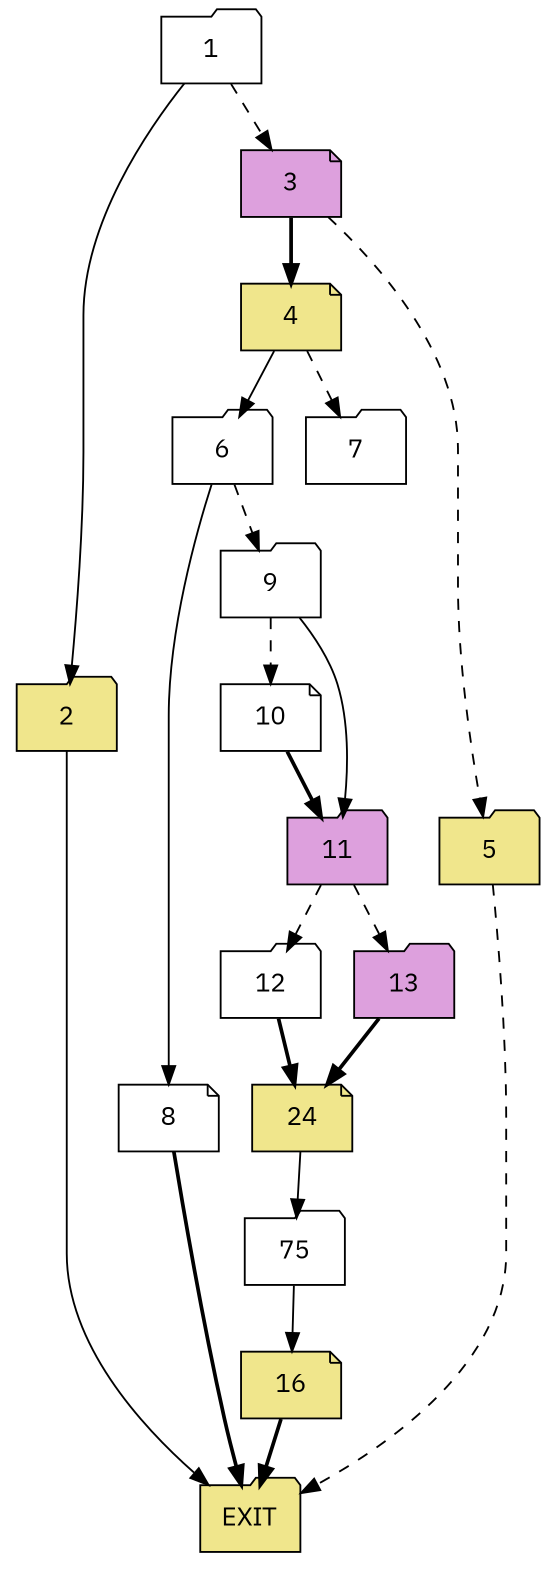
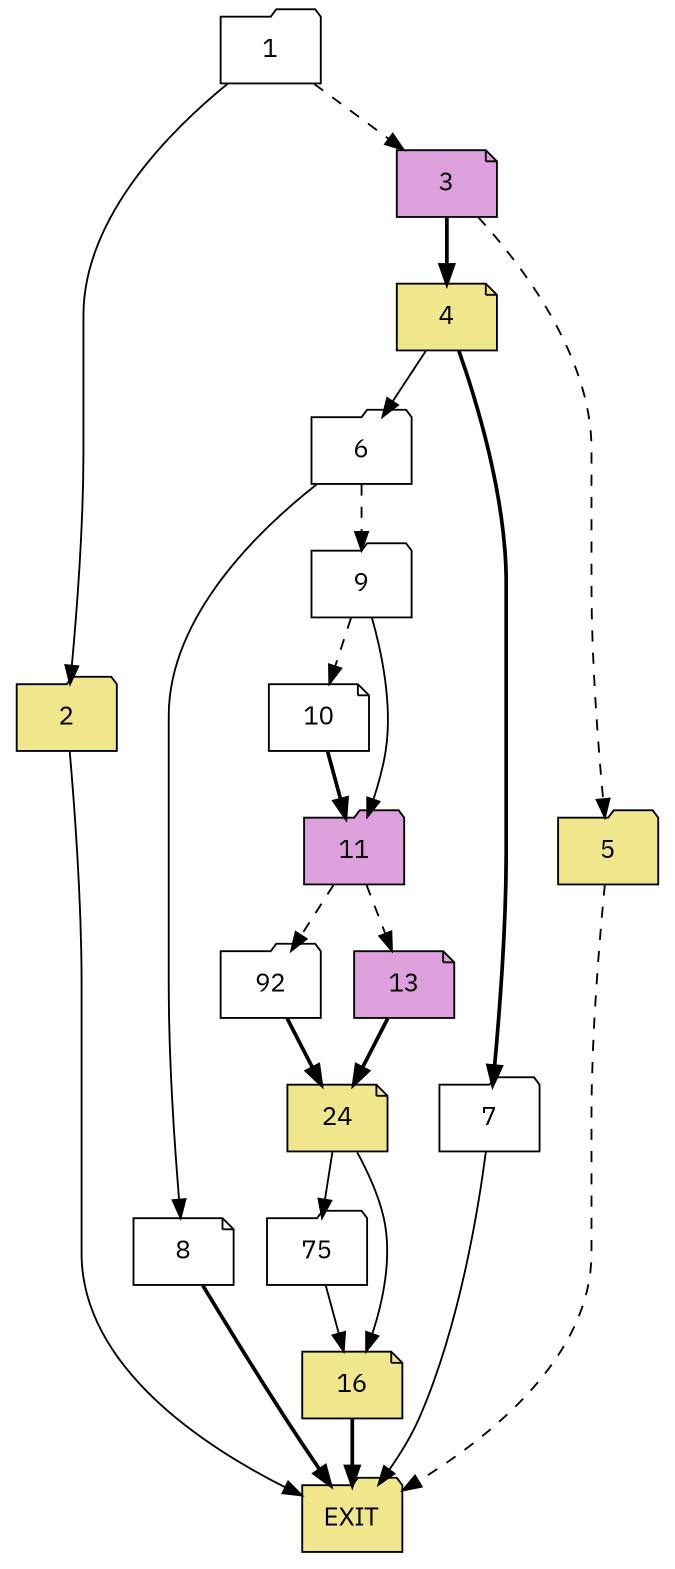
edge "4" -> "7": style dashed -> bold
node "12": label "12" -> "92"
node "13": shape folder -> note
edge "24" -> "16": added
edge "7" -> "EXIT": added
